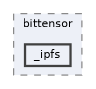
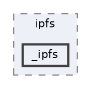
cluster "bittensor": label "bittensor" -> "ipfs"
